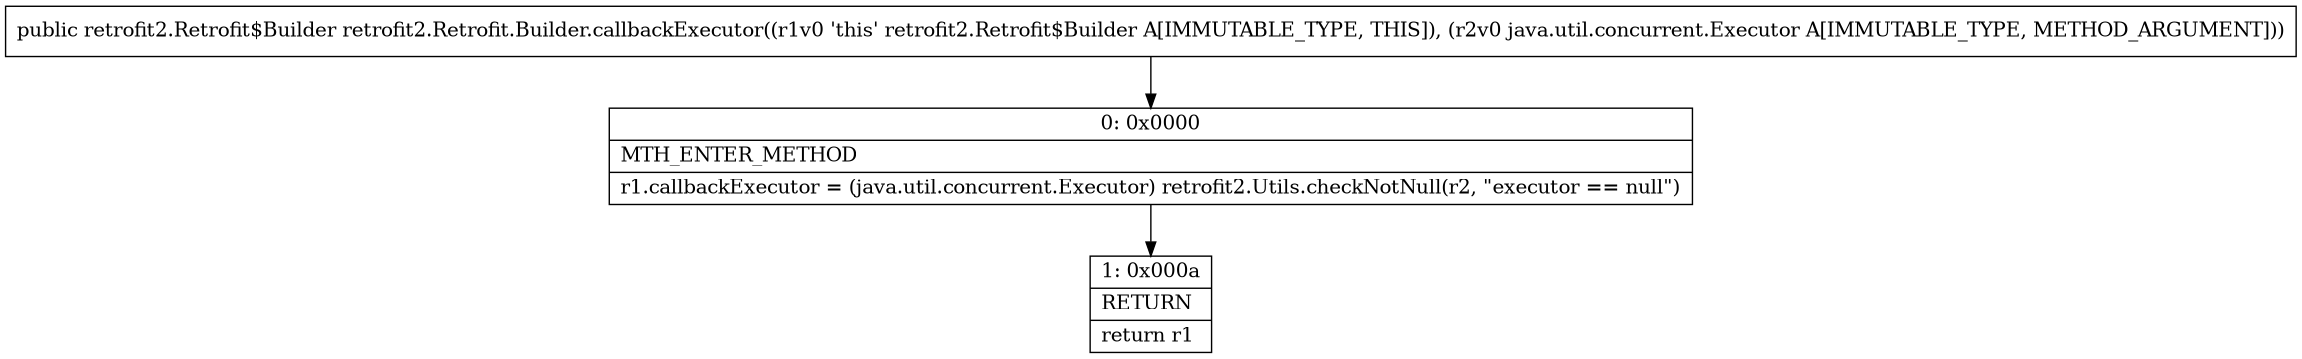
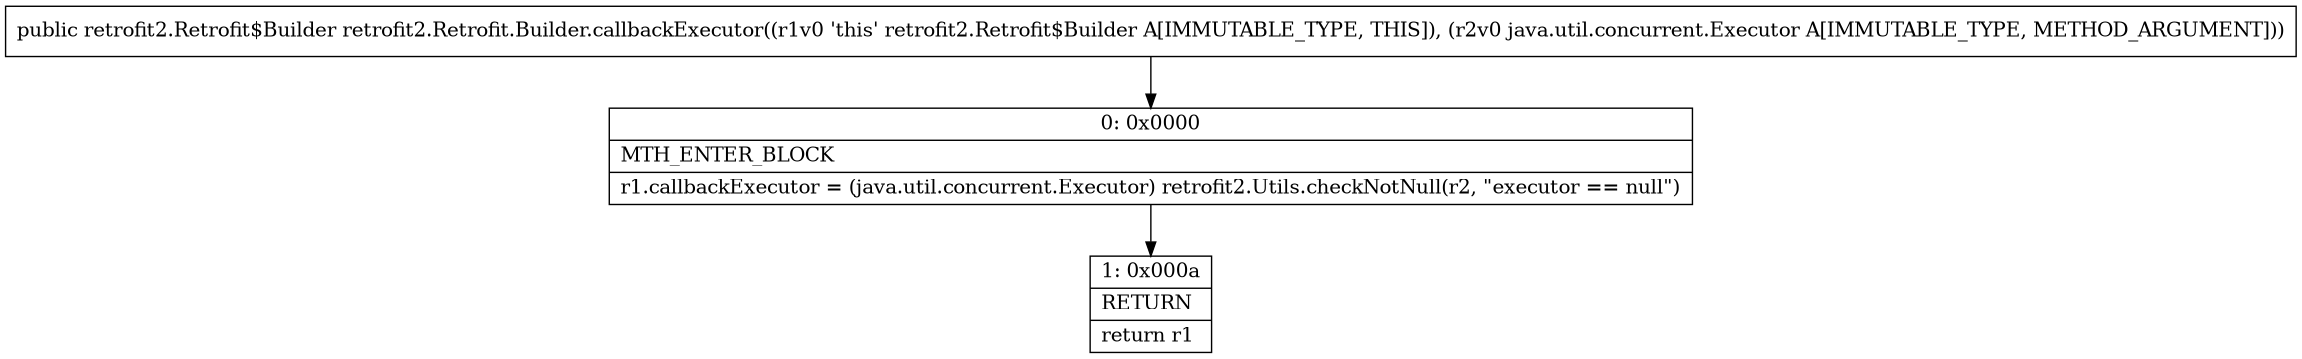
node "0: 0x0000": text "MTH_ENTER_METHOD" -> "MTH_ENTER_BLOCK"
